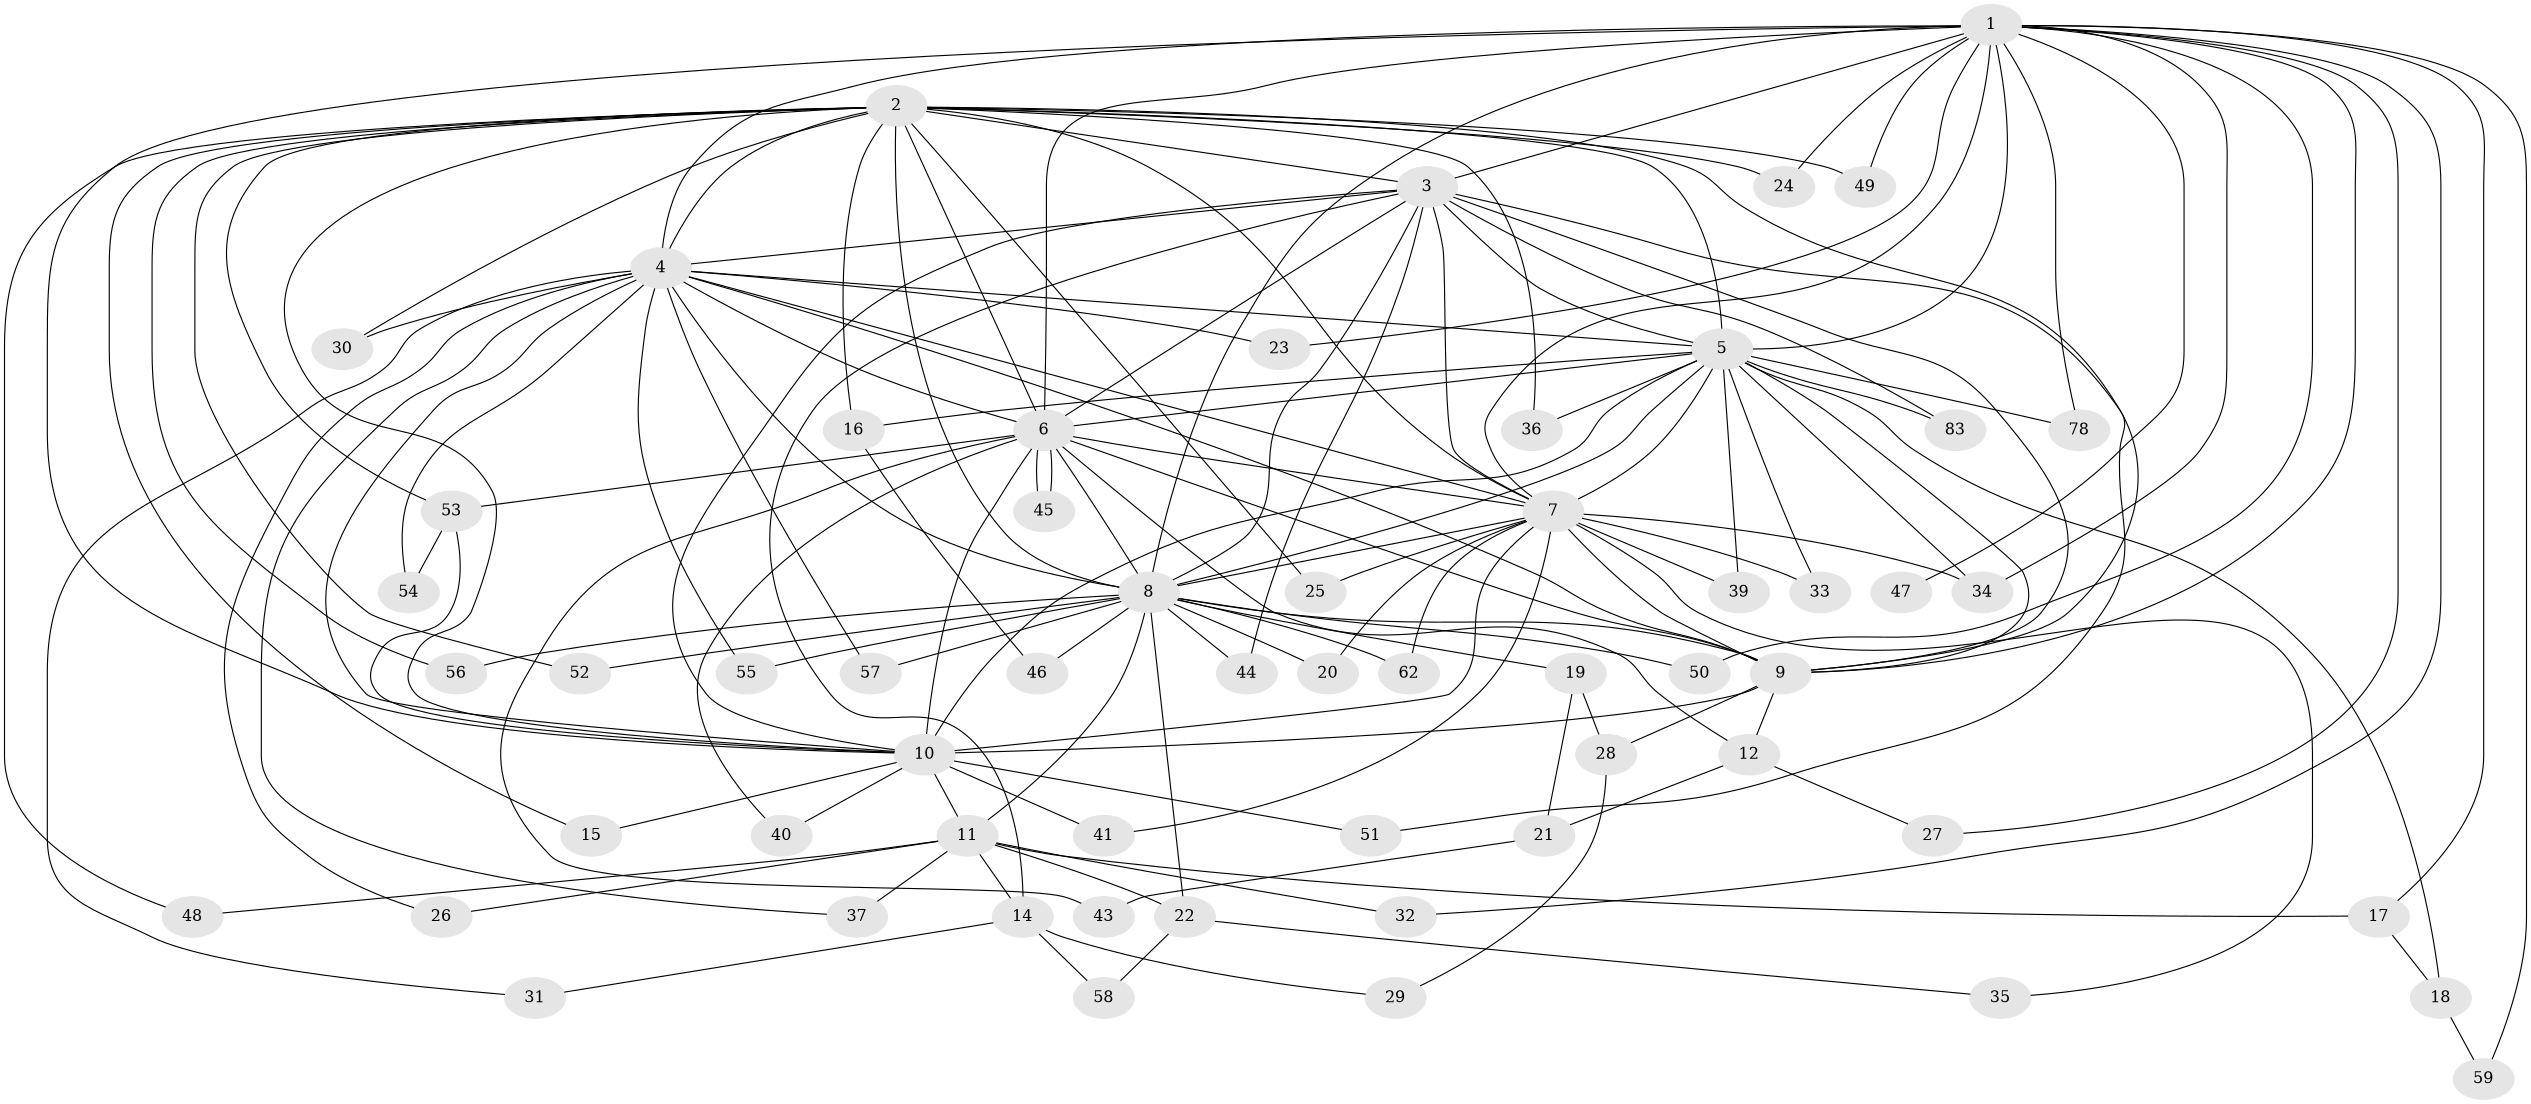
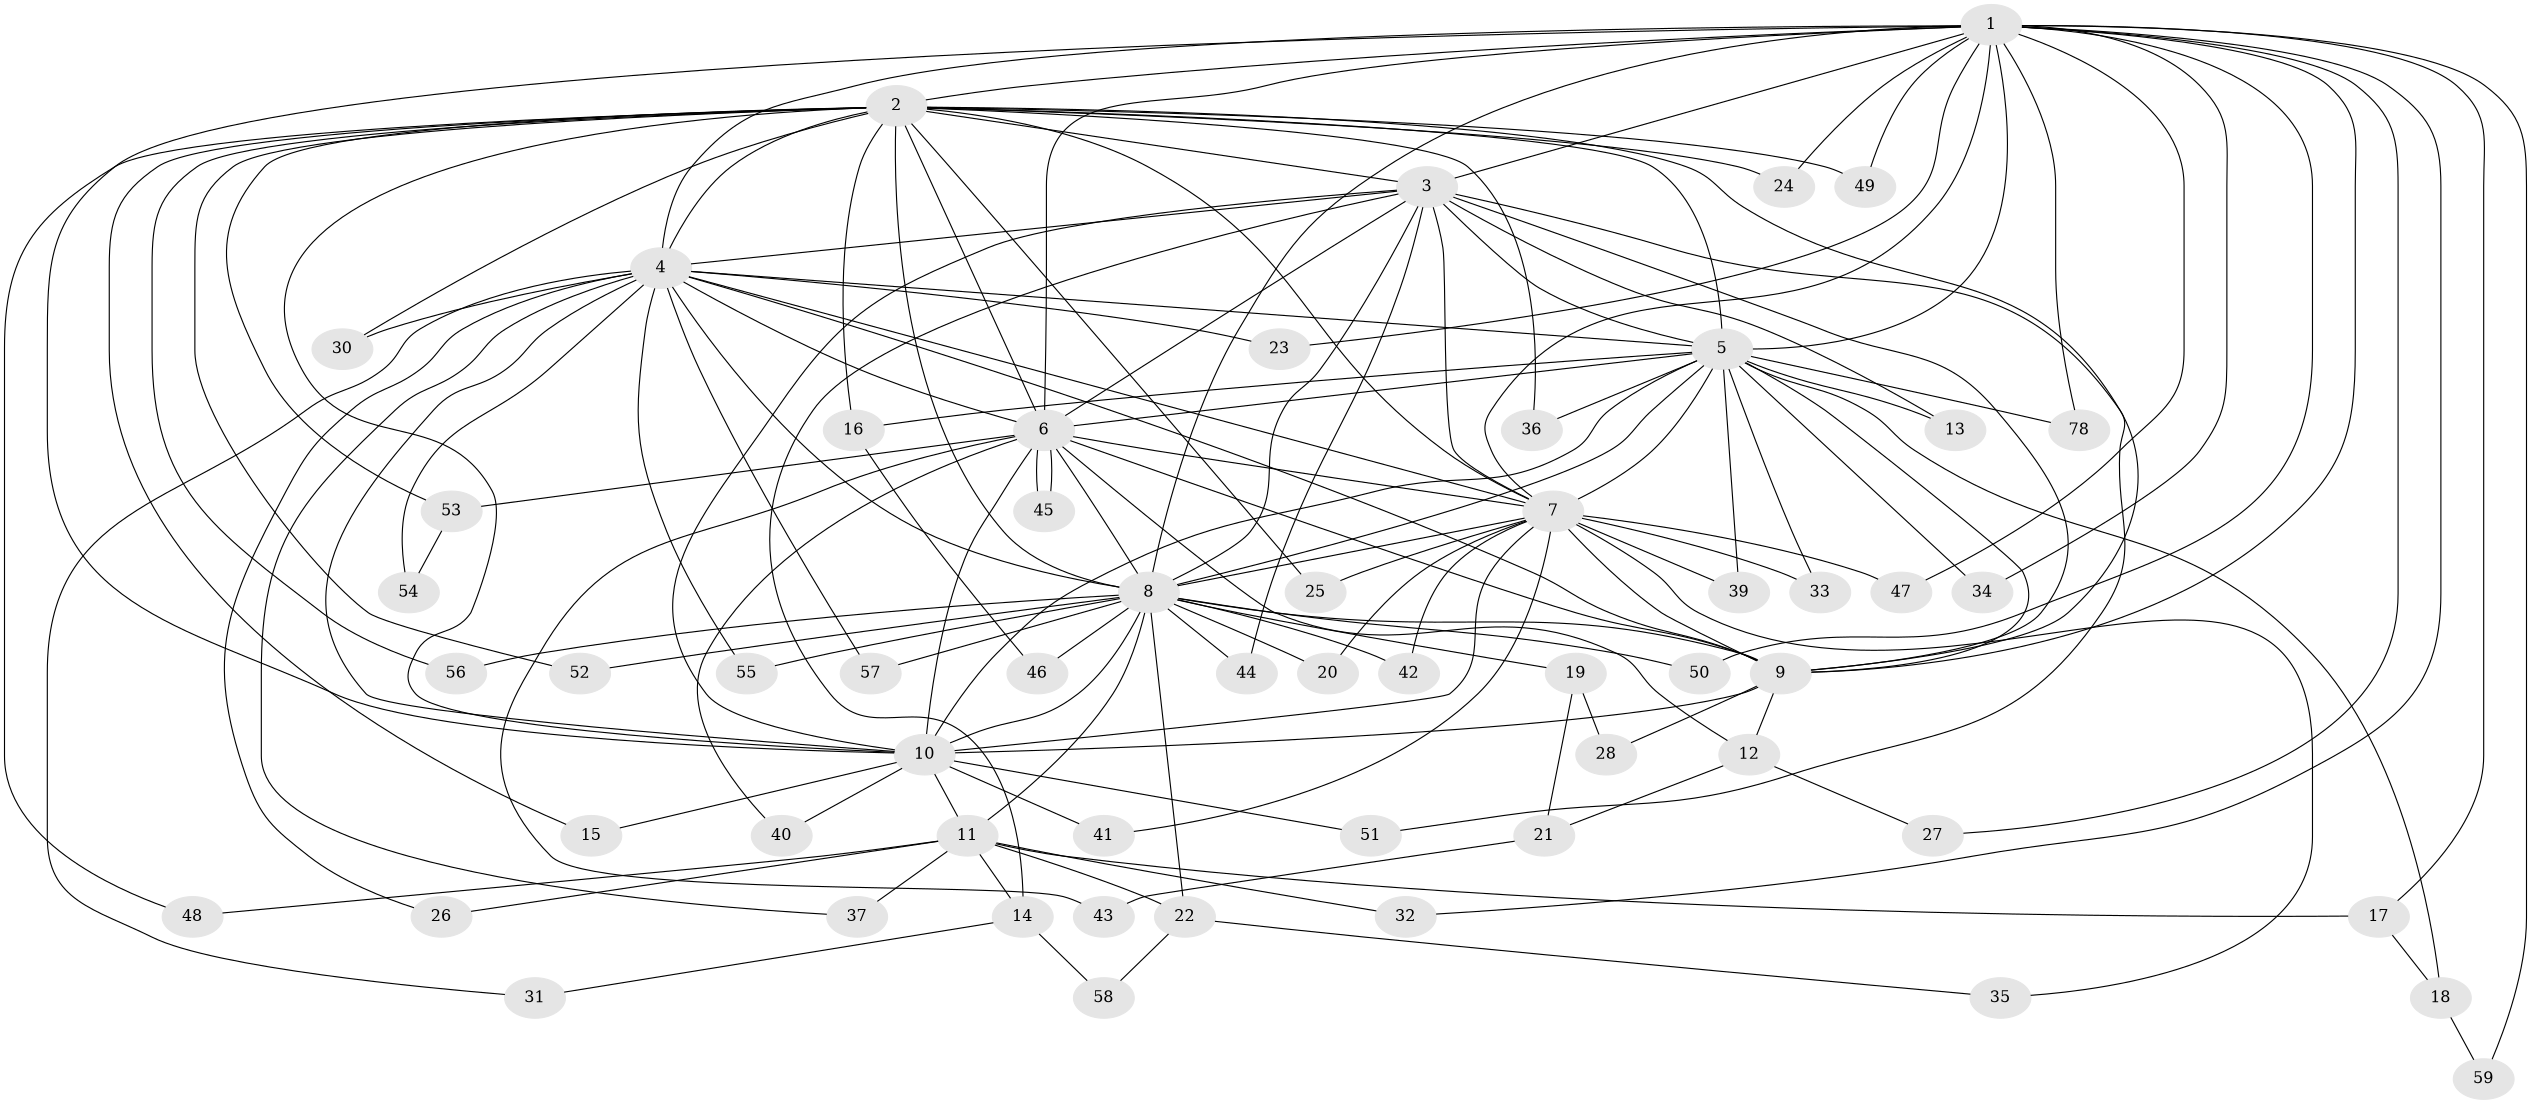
edge "1" -- "2": added
node "83": label "83" -> "13"
edge "7" -- "34": now "7" -- "47"
node "62": label "62" -> "42"
edge "53" -- "10": now "8" -- "10"
node "29": removed
